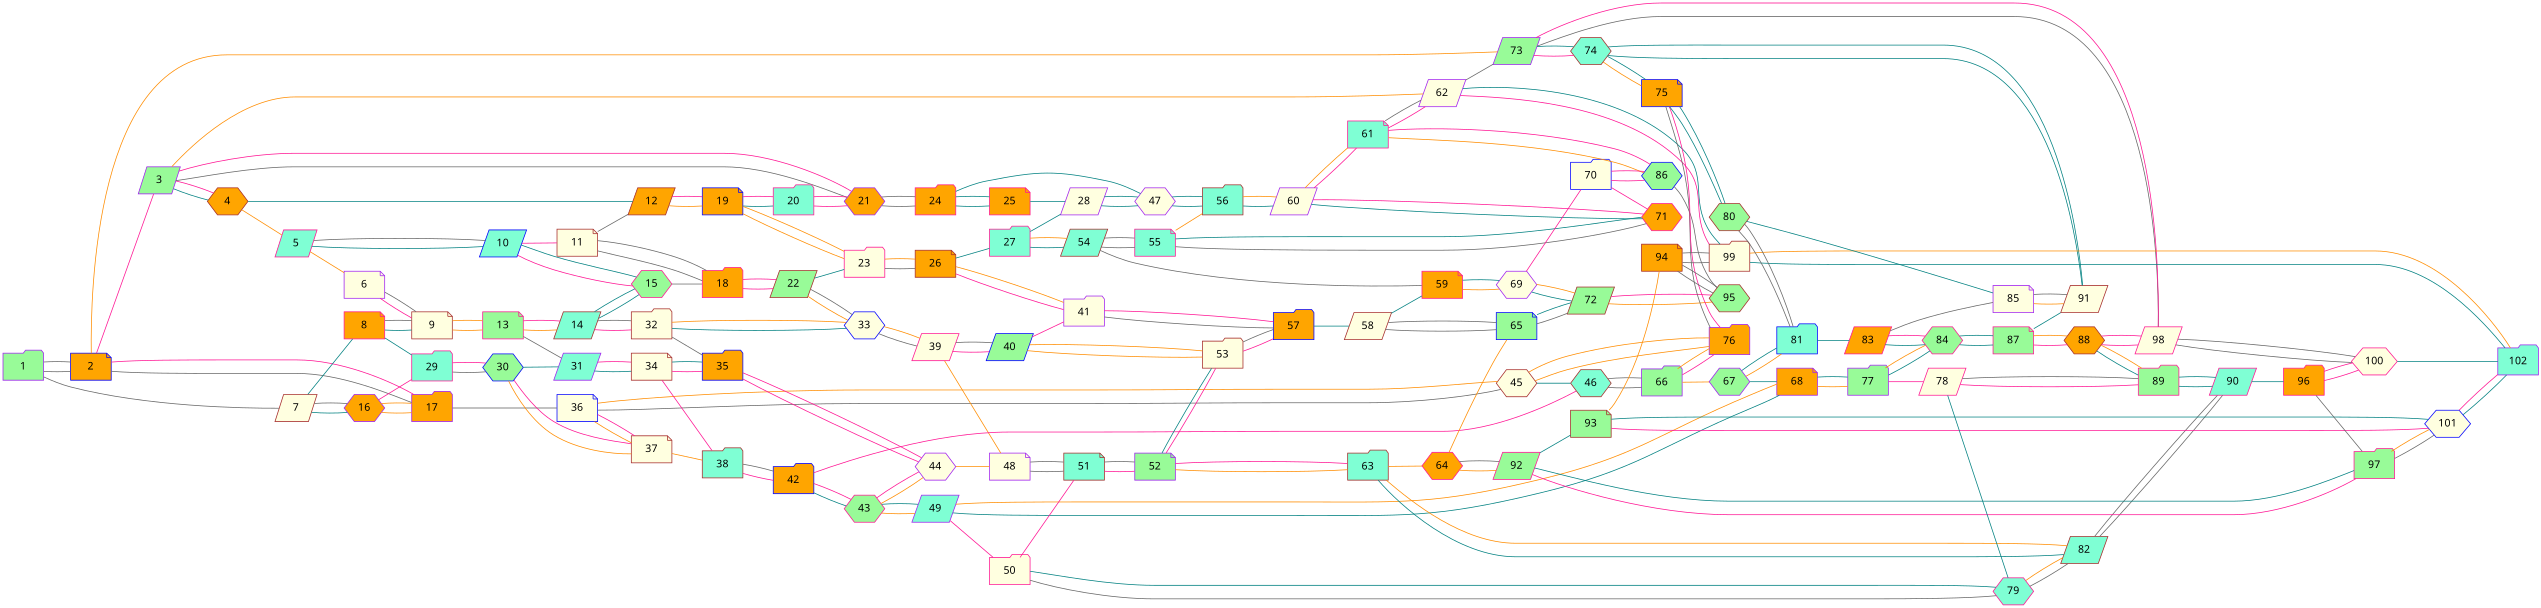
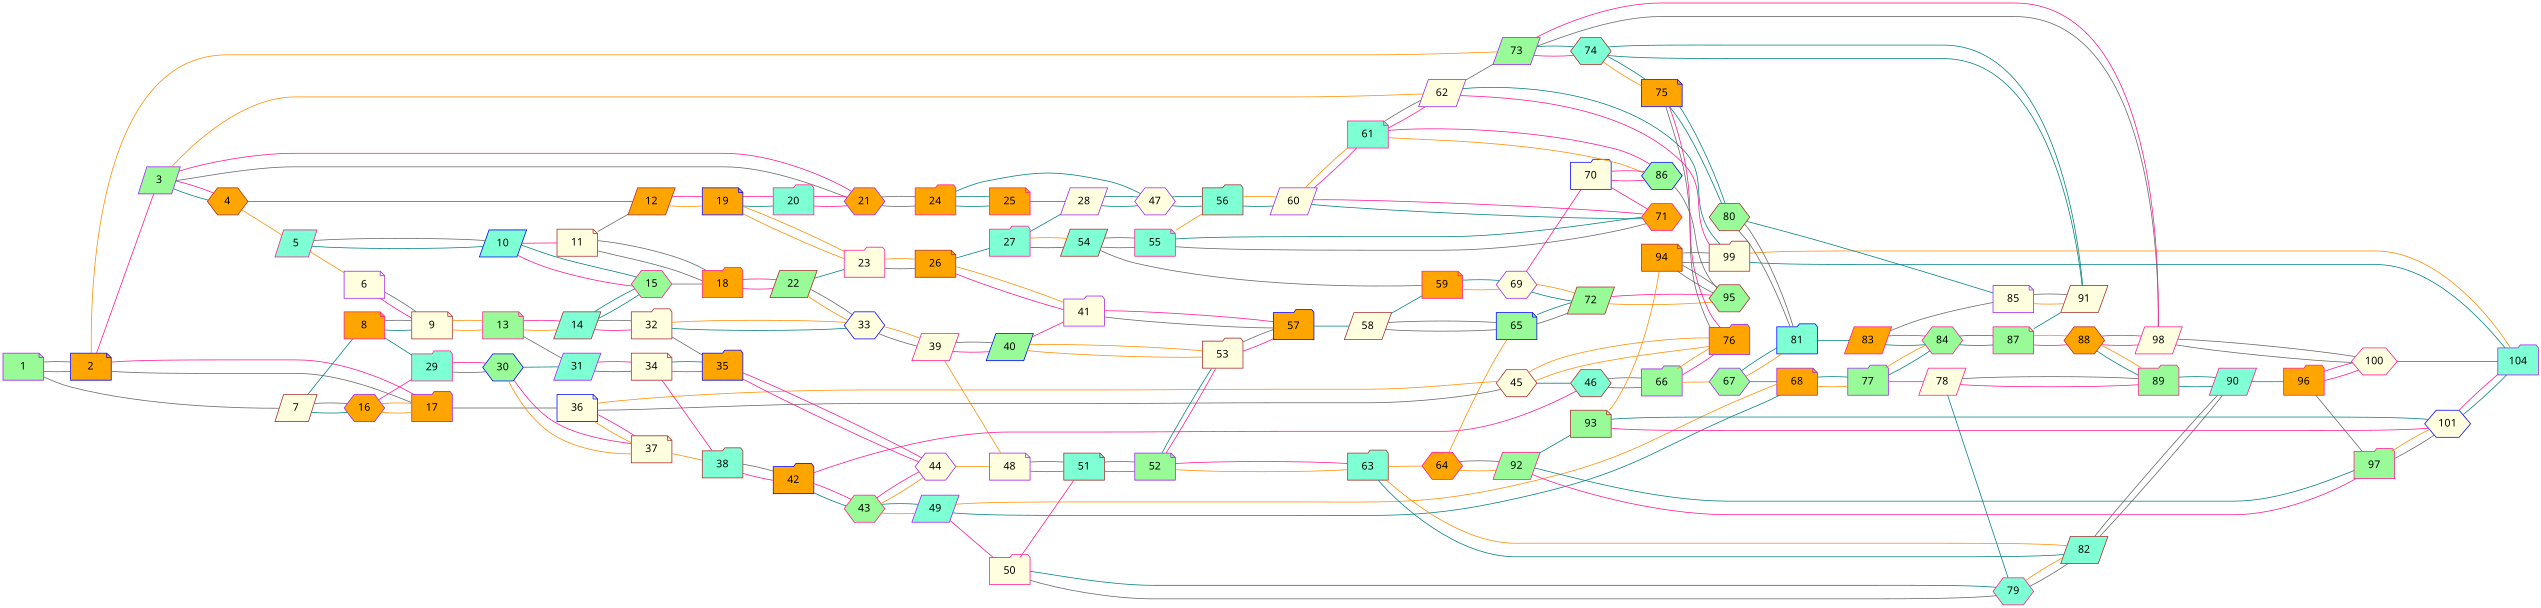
node "102": label "102" -> "104"
node "1": shape folder -> note
